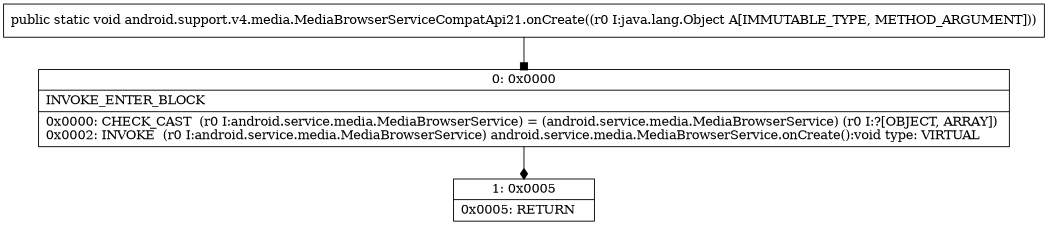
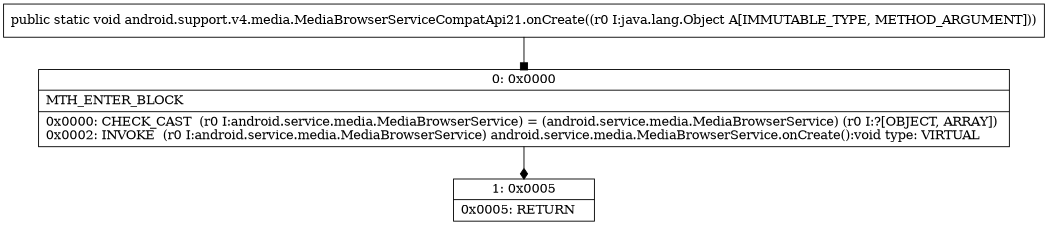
node "0: 0x0000": text "INVOKE_ENTER_BLOCK" -> "MTH_ENTER_BLOCK"
